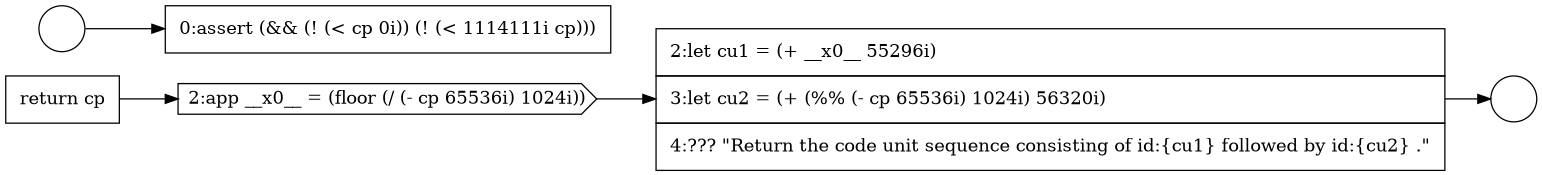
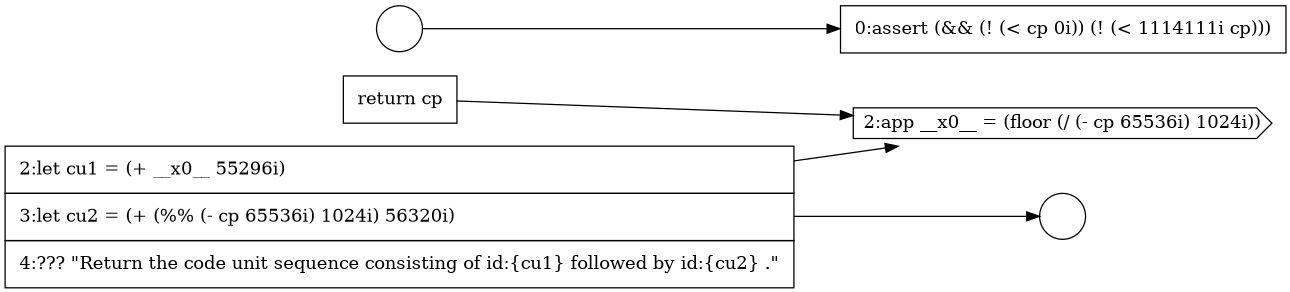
edge "2:app __x0__ = (floor (/ (- cp 65536i) 1024i))" -> "2:let cu1 = (+ __x0__ 55296i)": reversed
